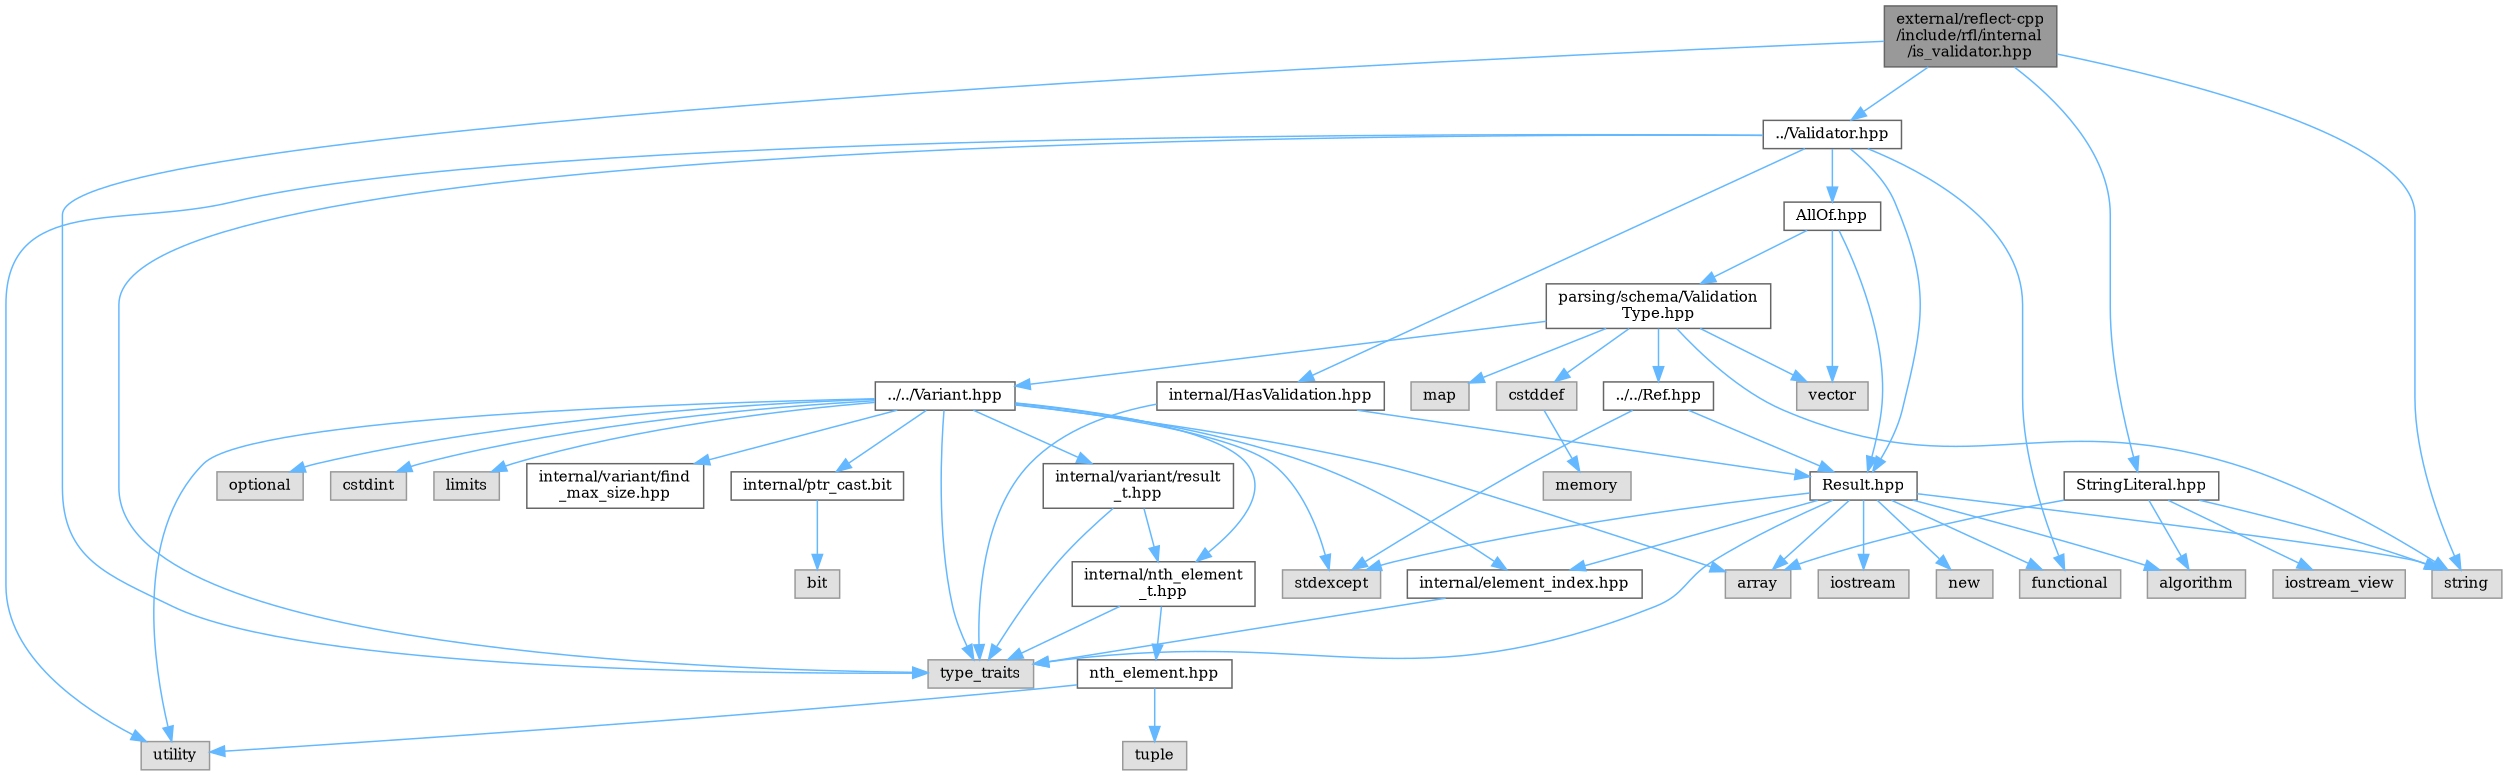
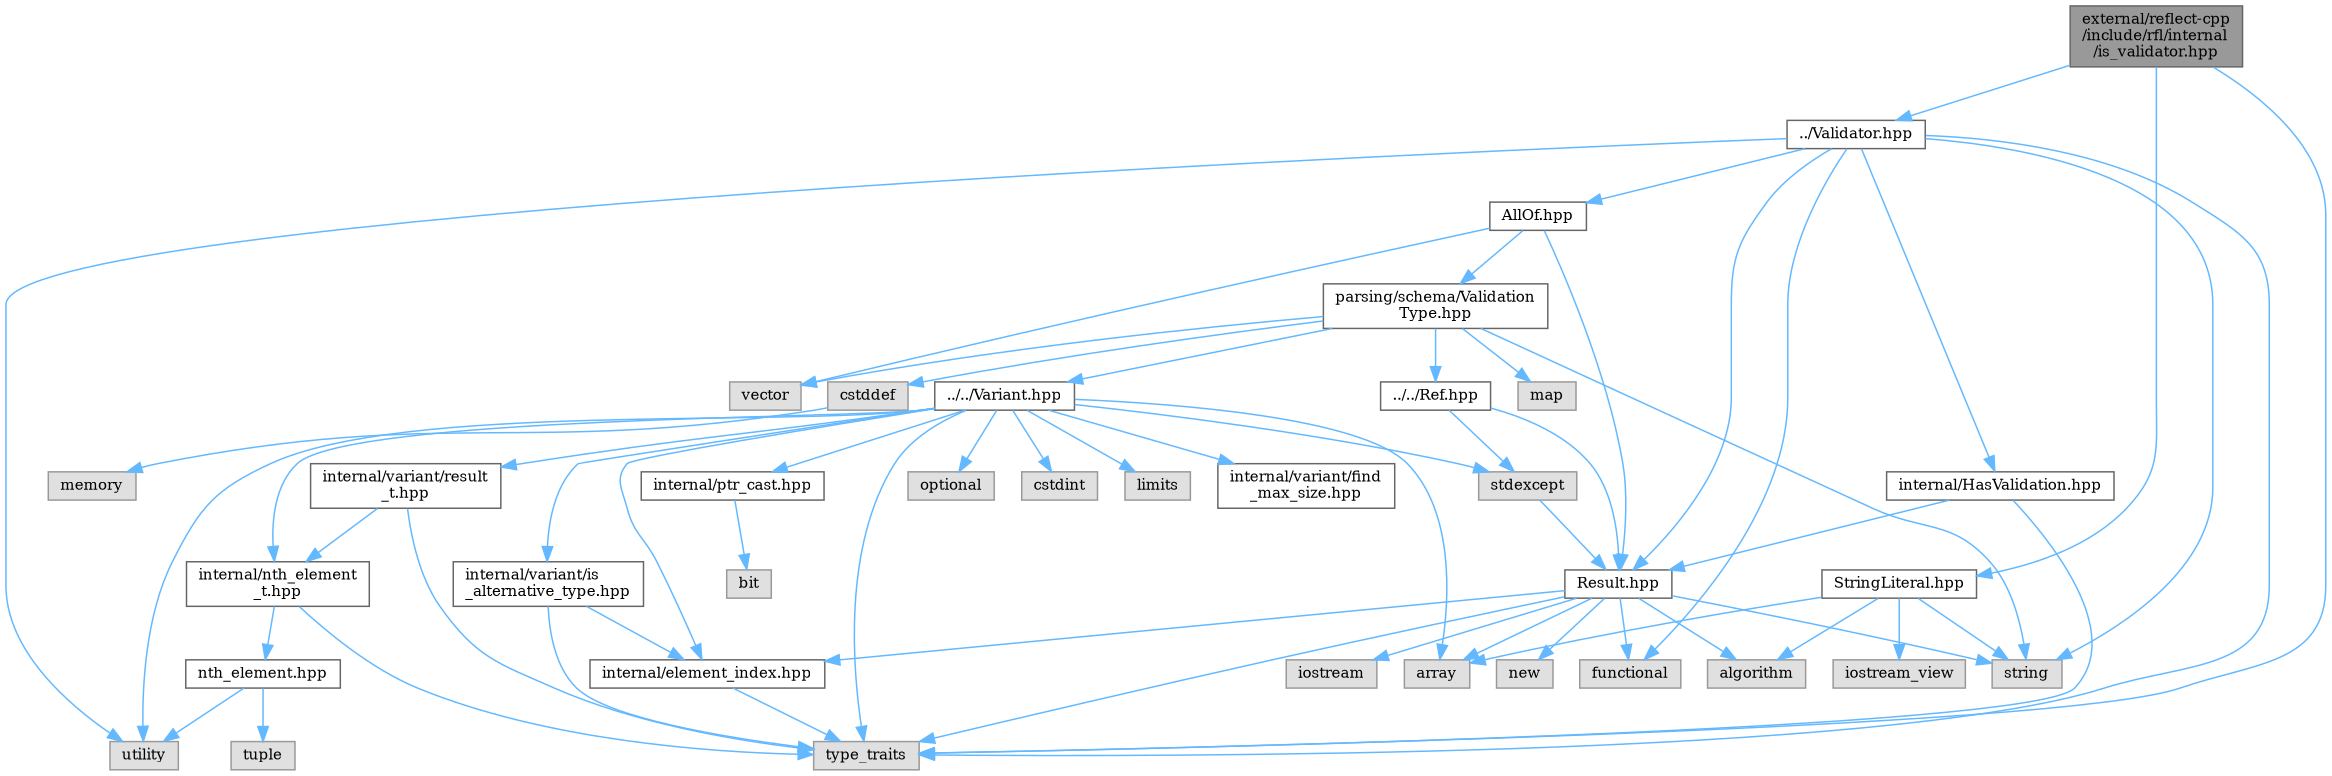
edge "external/reflect-cpp /include/rfl/internal /is_validator.hpp" -> "string": now "../Validator.hpp" -> "string"
node "internal/ptr_cast.bit": label "internal/ptr_cast.bit" -> "internal/ptr_cast.hpp"
edge "Result.hpp" -> "stdexcept": reversed
node "internal/variant/is _alternative_type.hpp": added
